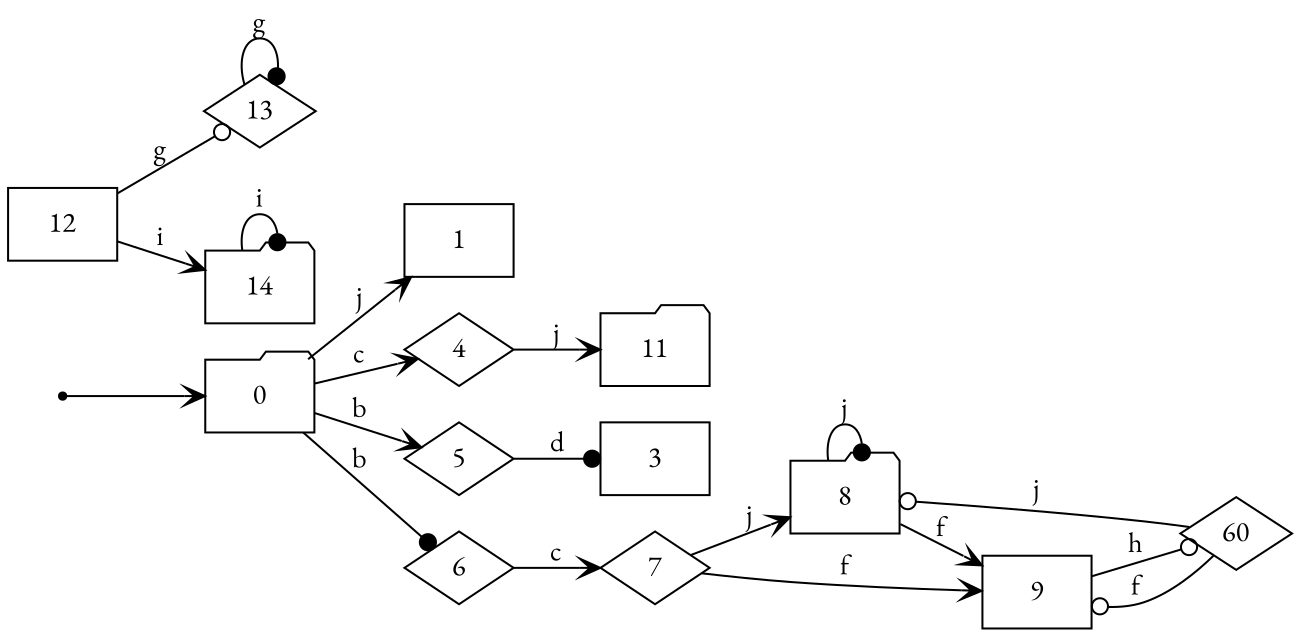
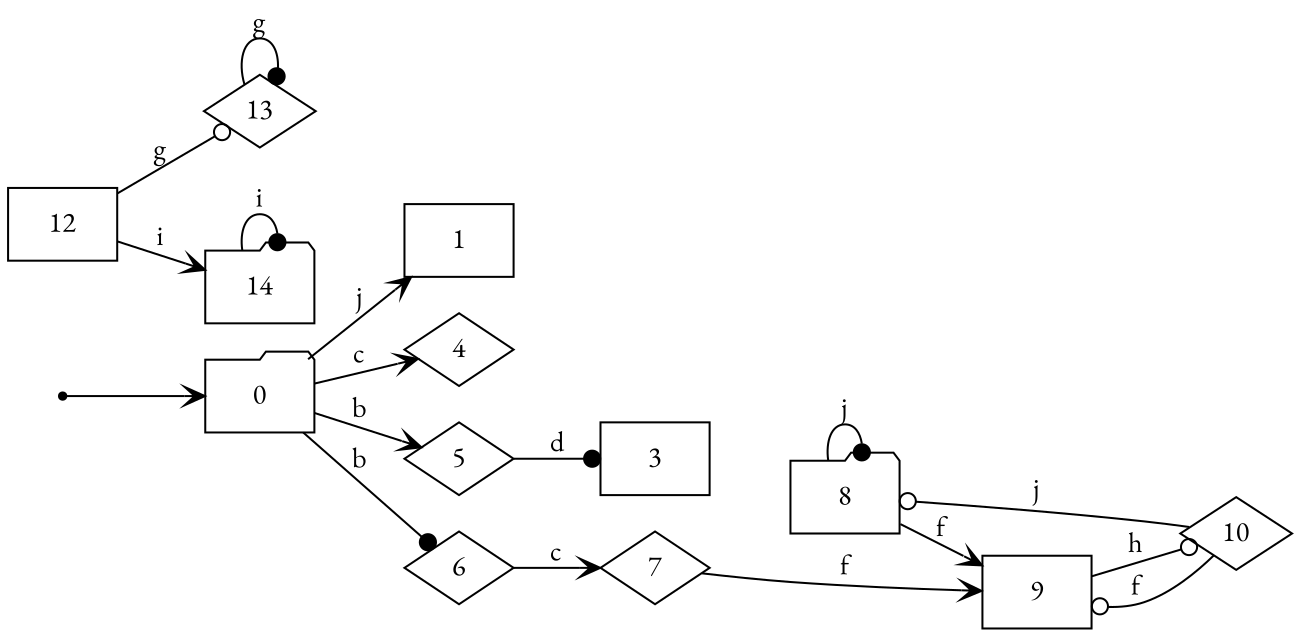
node "11": removed
node "60": label "60" -> "10"
edge "7" -> "8": removed, label "j"
